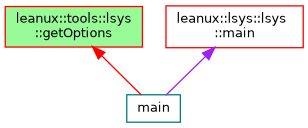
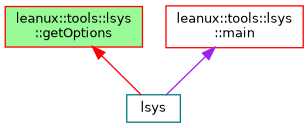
node "leanux::lsys::lsys ::main": label "leanux::lsys::lsys ::main" -> "leanux::tools::lsys ::main"
node "main": label "main" -> "lsys"
